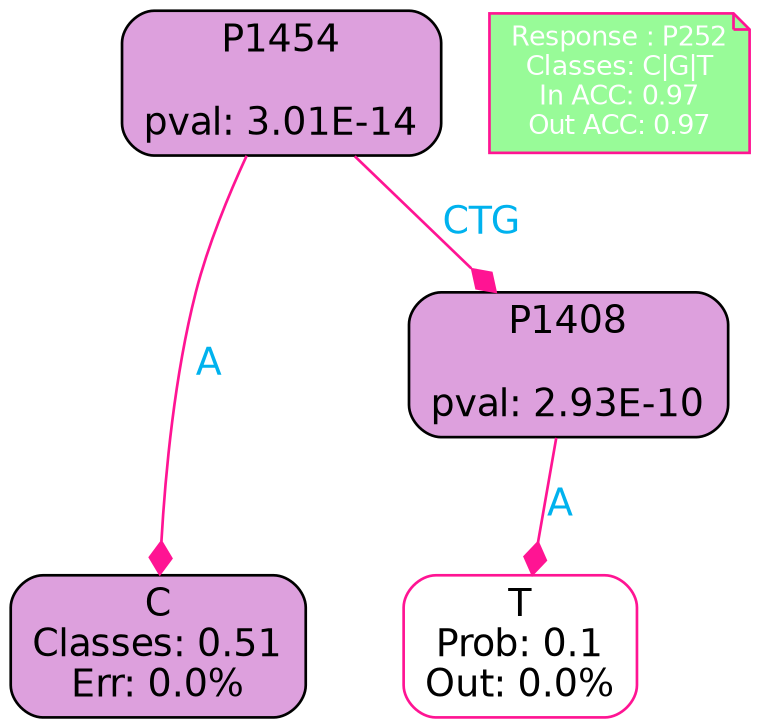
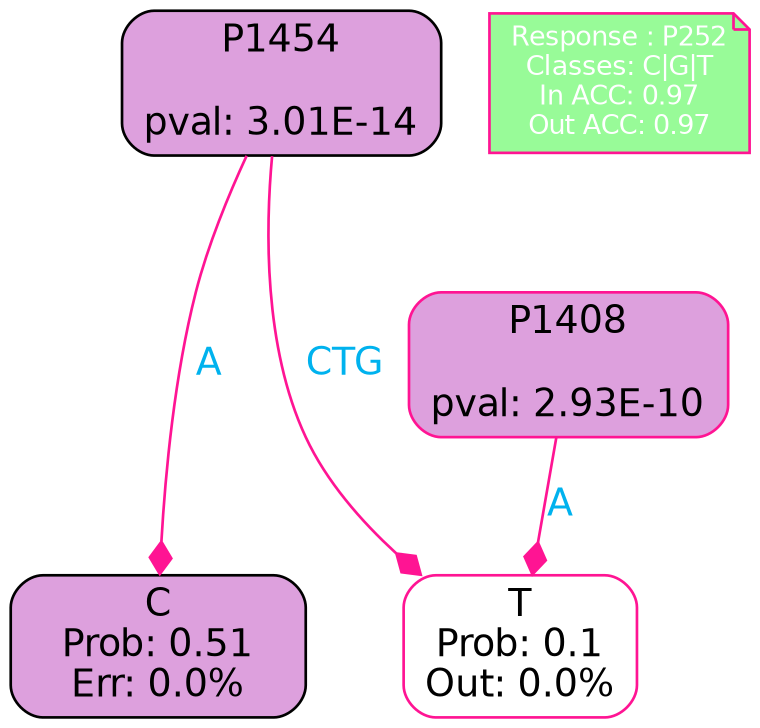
edge "P1454 pval: 3.01E-14" -> "P1408 pval: 2.93E-10": now "P1454 pval: 3.01E-14" -> "T Prob: 0.1 Out: 0.0%"
node "P1408 pval: 2.93E-10": color black -> deeppink
node "C Classes: 0.51 Err: 0.0%": label "C Classes: 0.51 Err: 0.0%" -> "C Prob: 0.51 Err: 0.0%"
